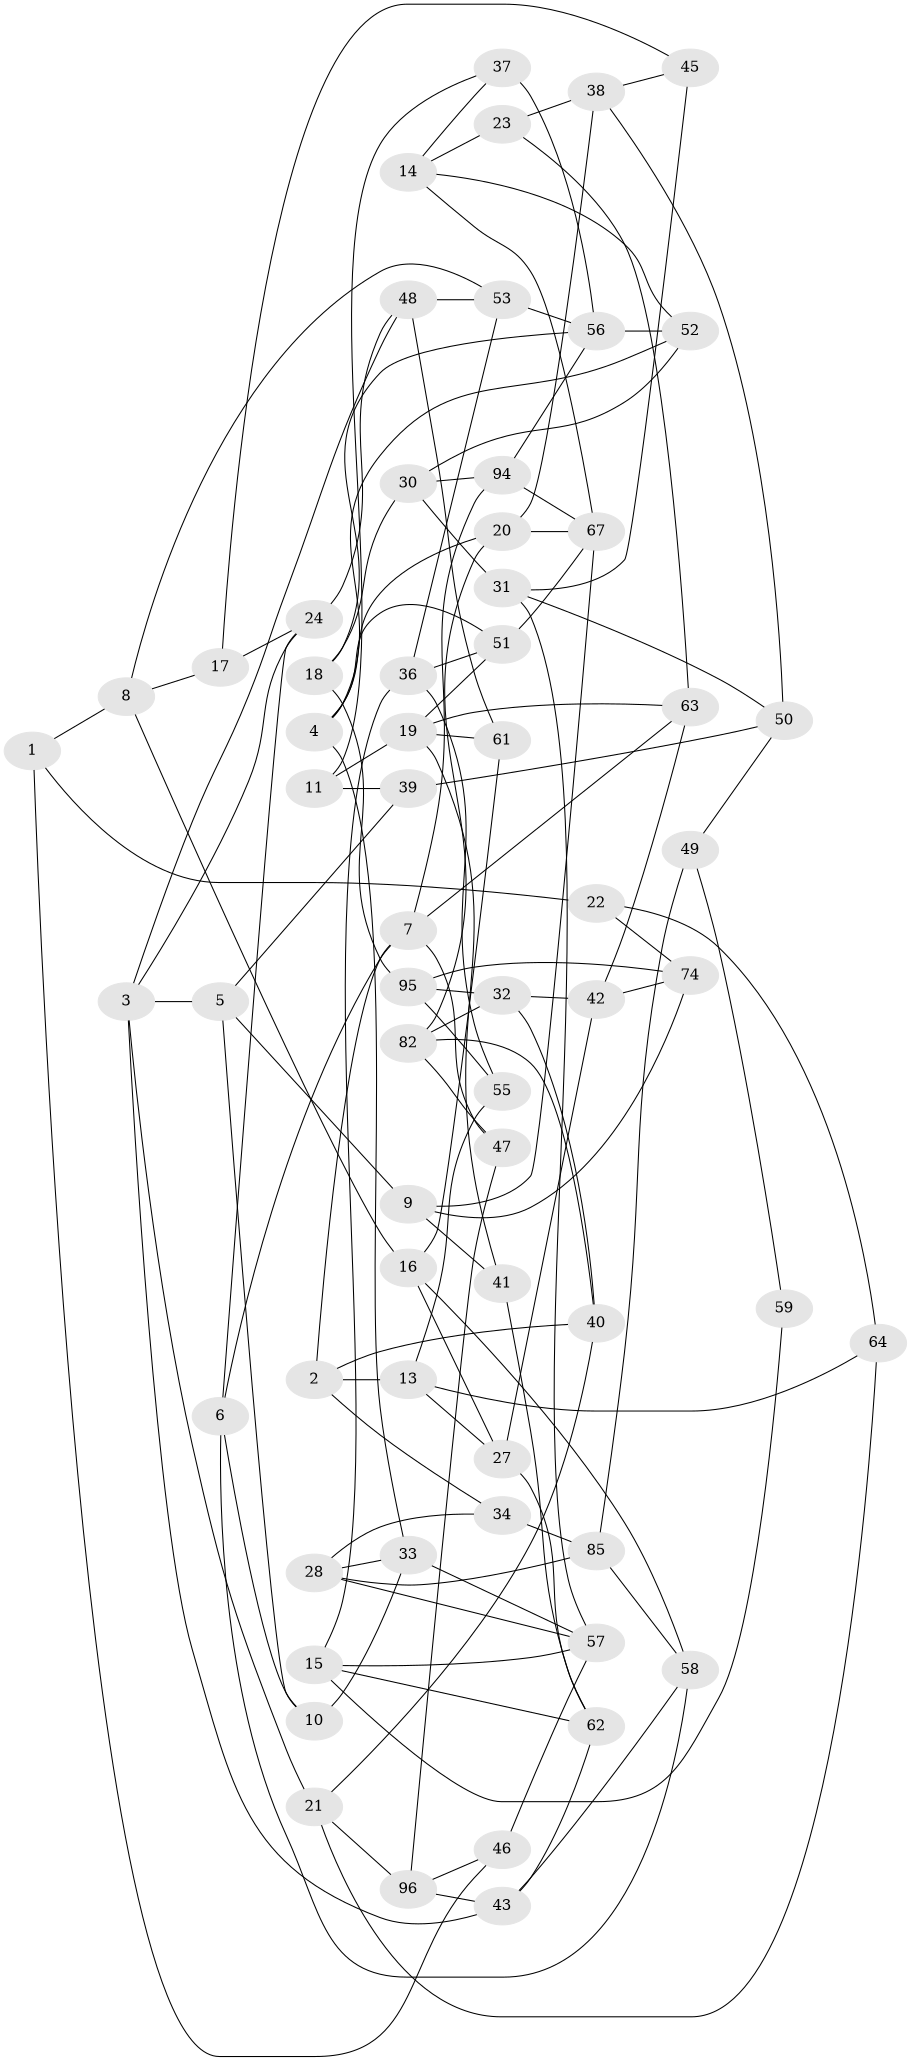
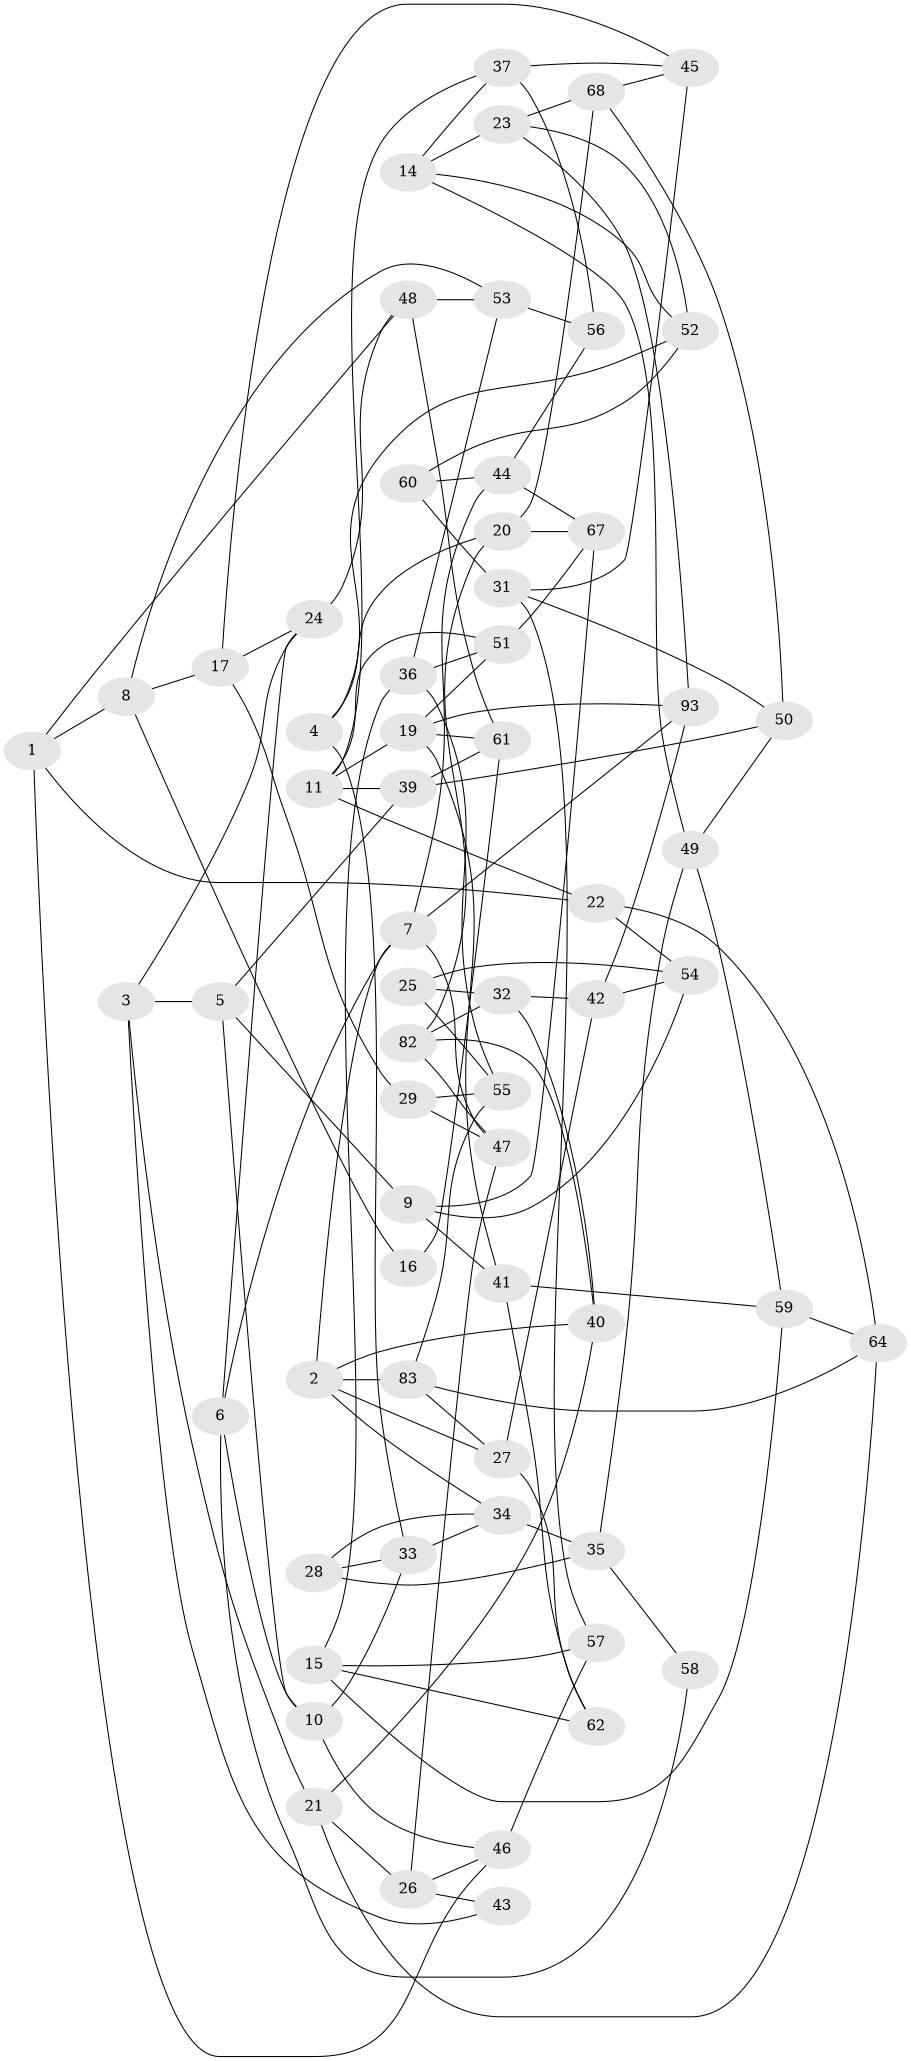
edge "37" -- "45": added
node "38": label "38" -> "68"
edge "14" -- "67": now "14" -- "49"
edge "56" -- "52": now "23" -- "52"
node "94": label "94" -> "44"
node "30": label "30" -> "60"
edge "51" -- "4": now "51" -- "11"
edge "48" -- "3": now "48" -- "1"
node "18": removed
node "63": label "63" -> "93"
edge "61" -- "39": added
edge "11" -- "22": added
node "74": label "74" -> "54"
node "95": label "95" -> "25"
node "29": added
edge "41" -- "59": added
edge "59" -- "64": added
edge "16" -- "27": now "2" -- "27"
node "13": label "13" -> "83"
edge "16" -- "58": removed
node "85": label "85" -> "35"
edge "33" -- "57": now "33" -- "34"
edge "28" -- "57": removed
edge "58" -- "43": removed
edge "10" -- "46": added
edge "62" -- "43": removed
node "96": label "96" -> "26"
